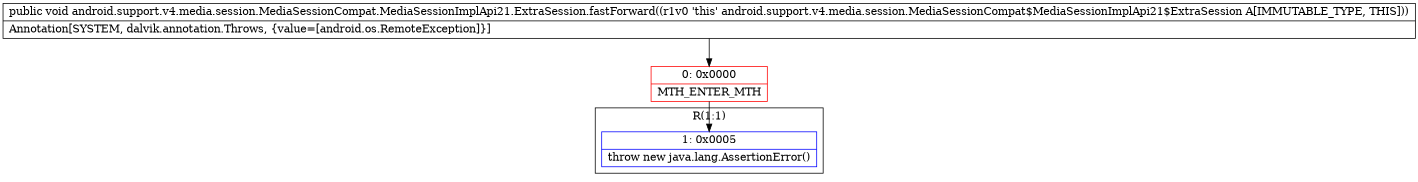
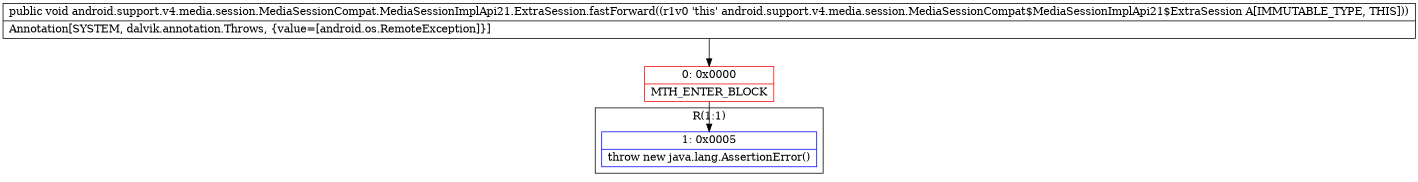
node "0: 0x0000": text "MTH_ENTER_MTH" -> "MTH_ENTER_BLOCK"
